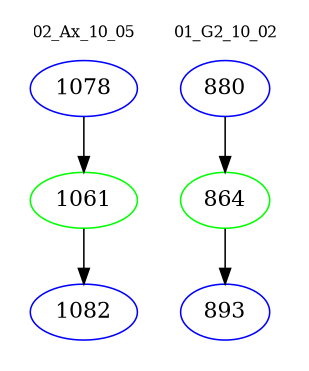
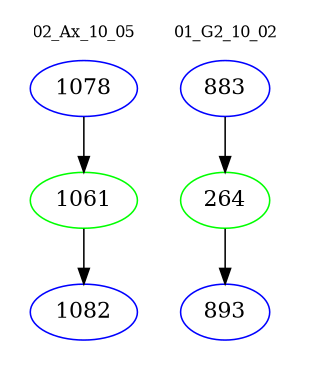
node "880": label "880" -> "883"
node "864": label "864" -> "264"
